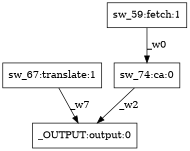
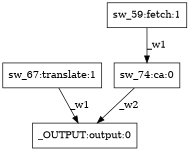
edge "sw_59:fetch:1" -> "sw_74:ca:0": label "_w0" -> "_w1"
edge "sw_67:translate:1" -> "_OUTPUT:output:0": label "_w7" -> "_w1"
